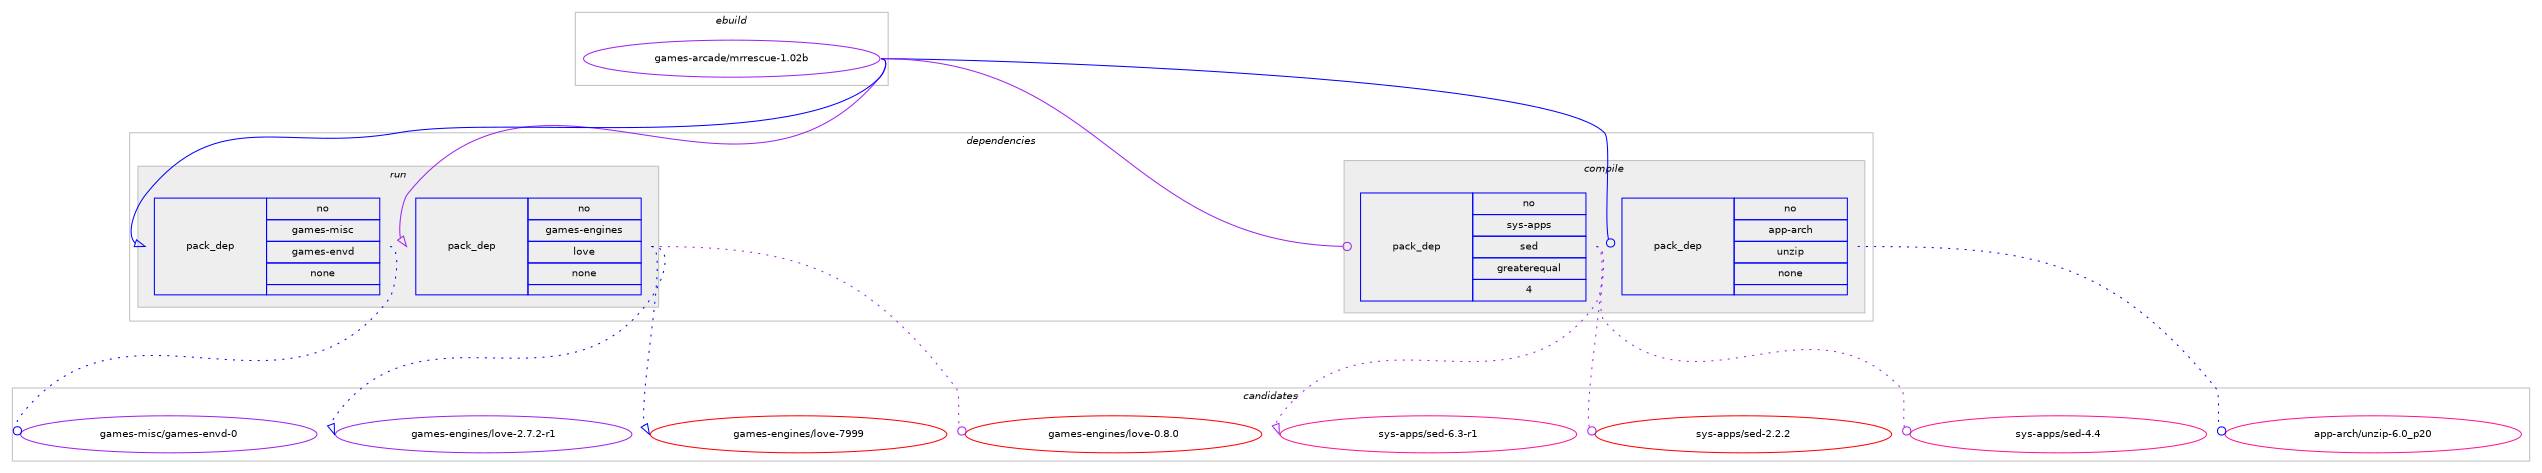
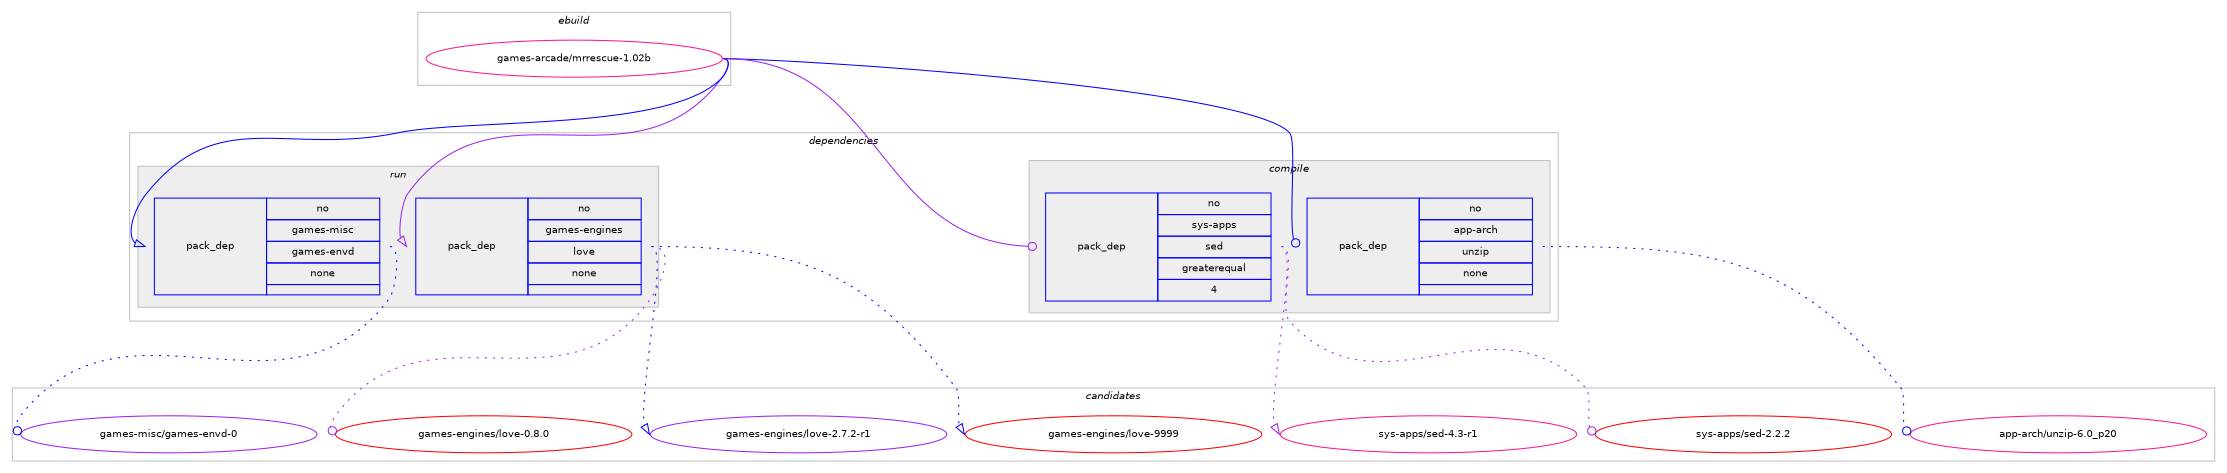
node "games-arcade/mrrescue-1.02b": color purple -> deeppink
node "games-engines/love-7999": label "games-engines/love-7999" -> "games-engines/love-9999"
node "sys-apps/sed-6.3-r1": label "sys-apps/sed-6.3-r1" -> "sys-apps/sed-4.3-r1"
node "sys-apps/sed-4.4": removed
